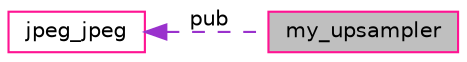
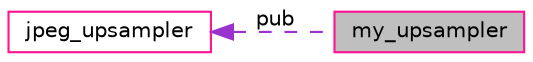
node "jpeg_jpeg": label "jpeg_jpeg" -> "jpeg_upsampler"
